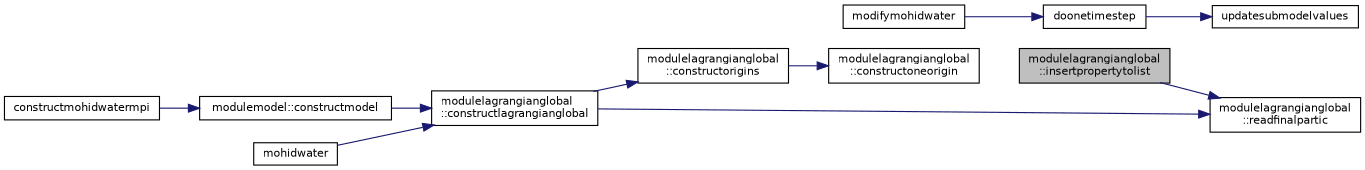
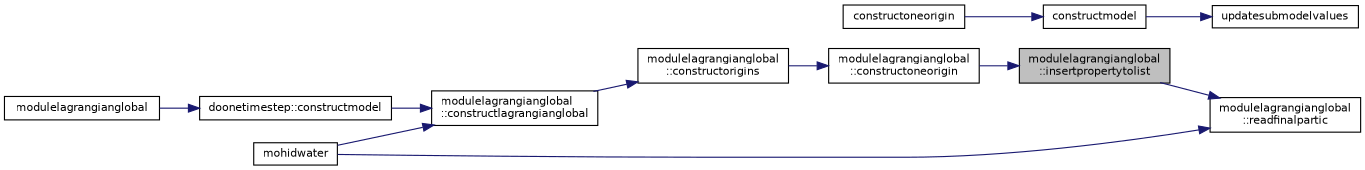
node "modifymohidwater": label "modifymohidwater" -> "constructoneorigin"
node "doonetimestep": label "doonetimestep" -> "constructmodel"
edge "modulelagrangianglobal ::constructoneorigin" -> "modulelagrangianglobal ::insertpropertytolist": added
node "constructmohidwatermpi": label "constructmohidwatermpi" -> "modulelagrangianglobal"
node "modulemodel::constructmodel": label "modulemodel::constructmodel" -> "doonetimestep::constructmodel"
edge "modulelagrangianglobal ::constructlagrangianglobal" -> "modulelagrangianglobal ::readfinalpartic": now "mohidwater" -> "modulelagrangianglobal ::readfinalpartic"
